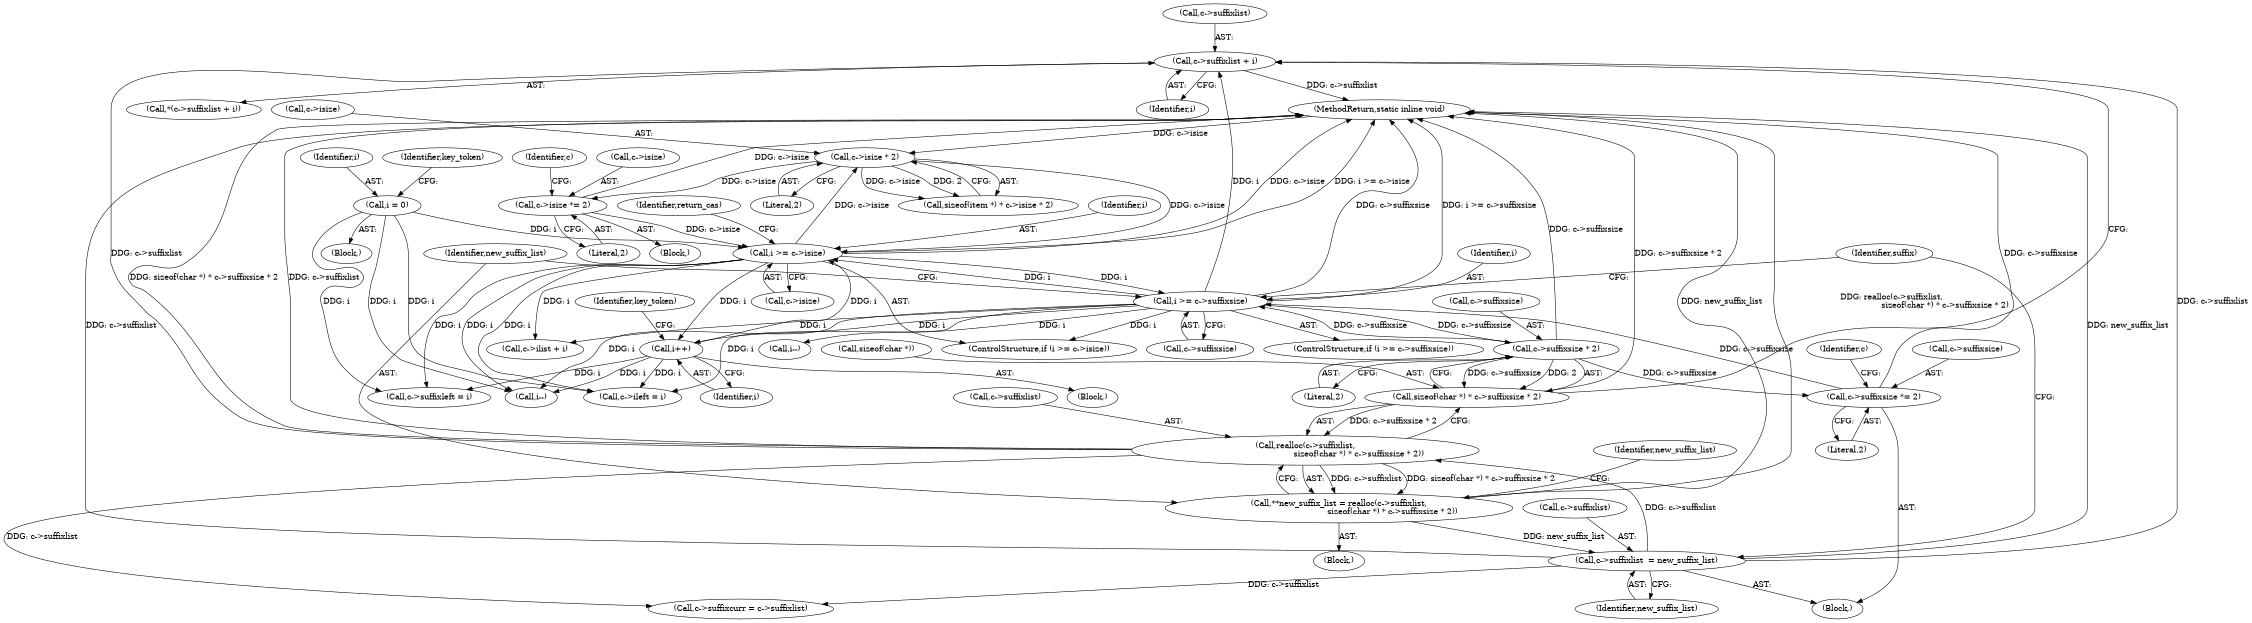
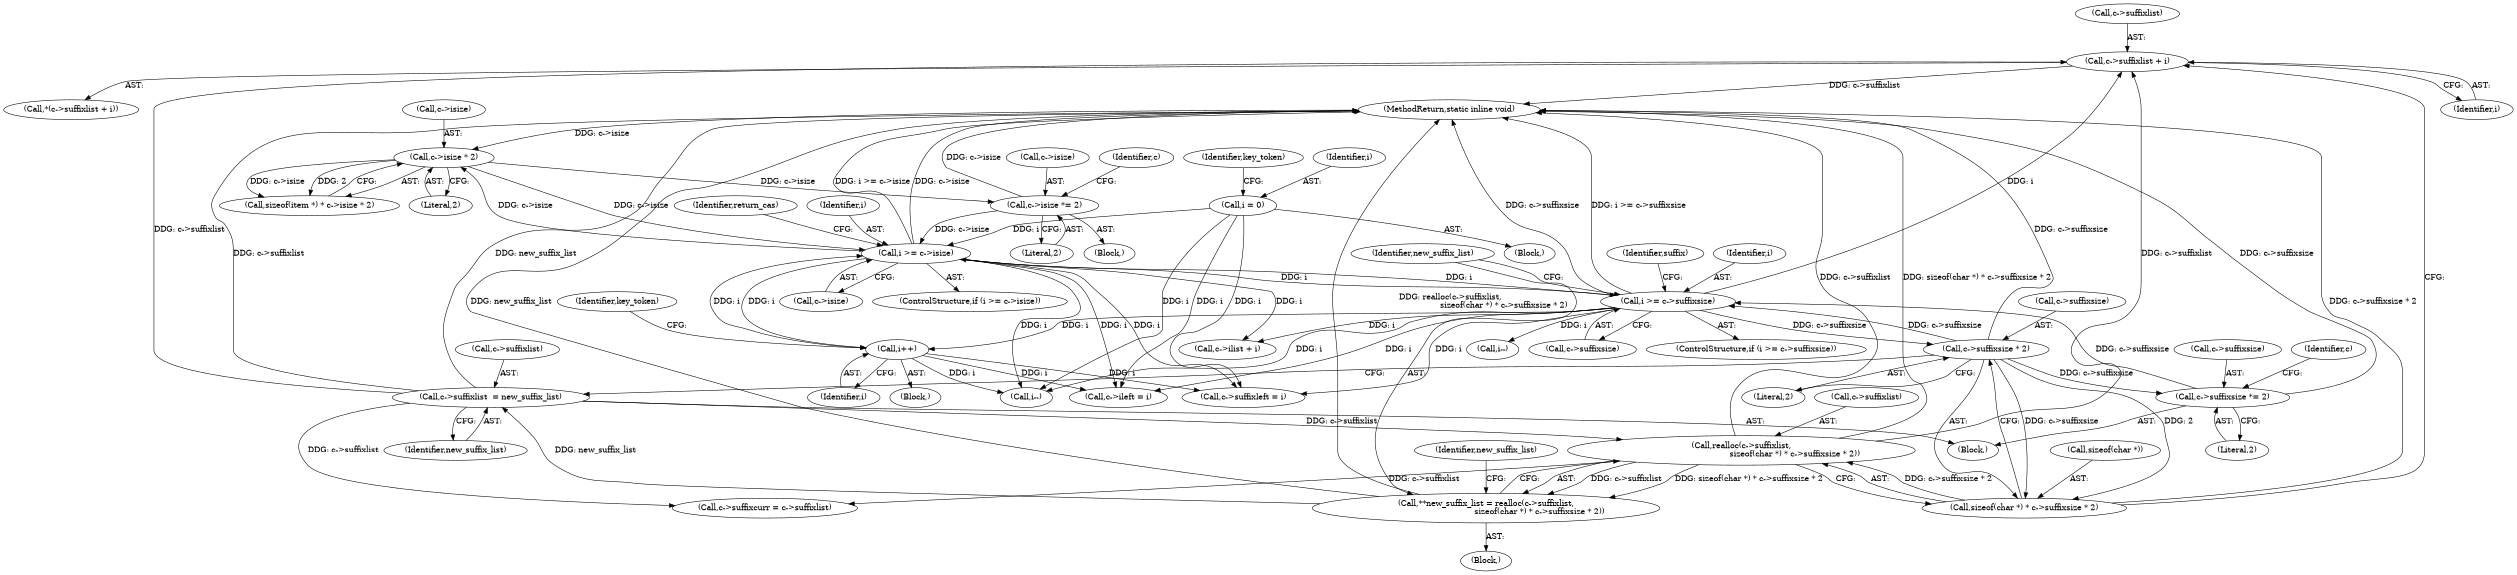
edge "(Call,i >= c->suffixsize)" -> "(ControlStructure,if (i >= c->isize))": now "(Call,i >= c->suffixsize)" -> "(Call,c->suffixleft = i)"
edge "(Identifier,suffix)" -> "(Call,c->suffixlist  = new_suffix_list)": now "(Call,c->suffixsize * 2)" -> "(Call,c->suffixlist  = new_suffix_list)"
